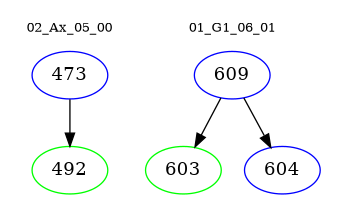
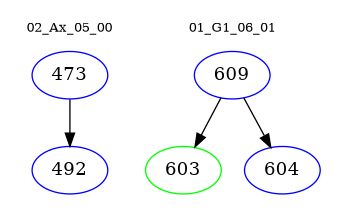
node "492": color green -> blue
